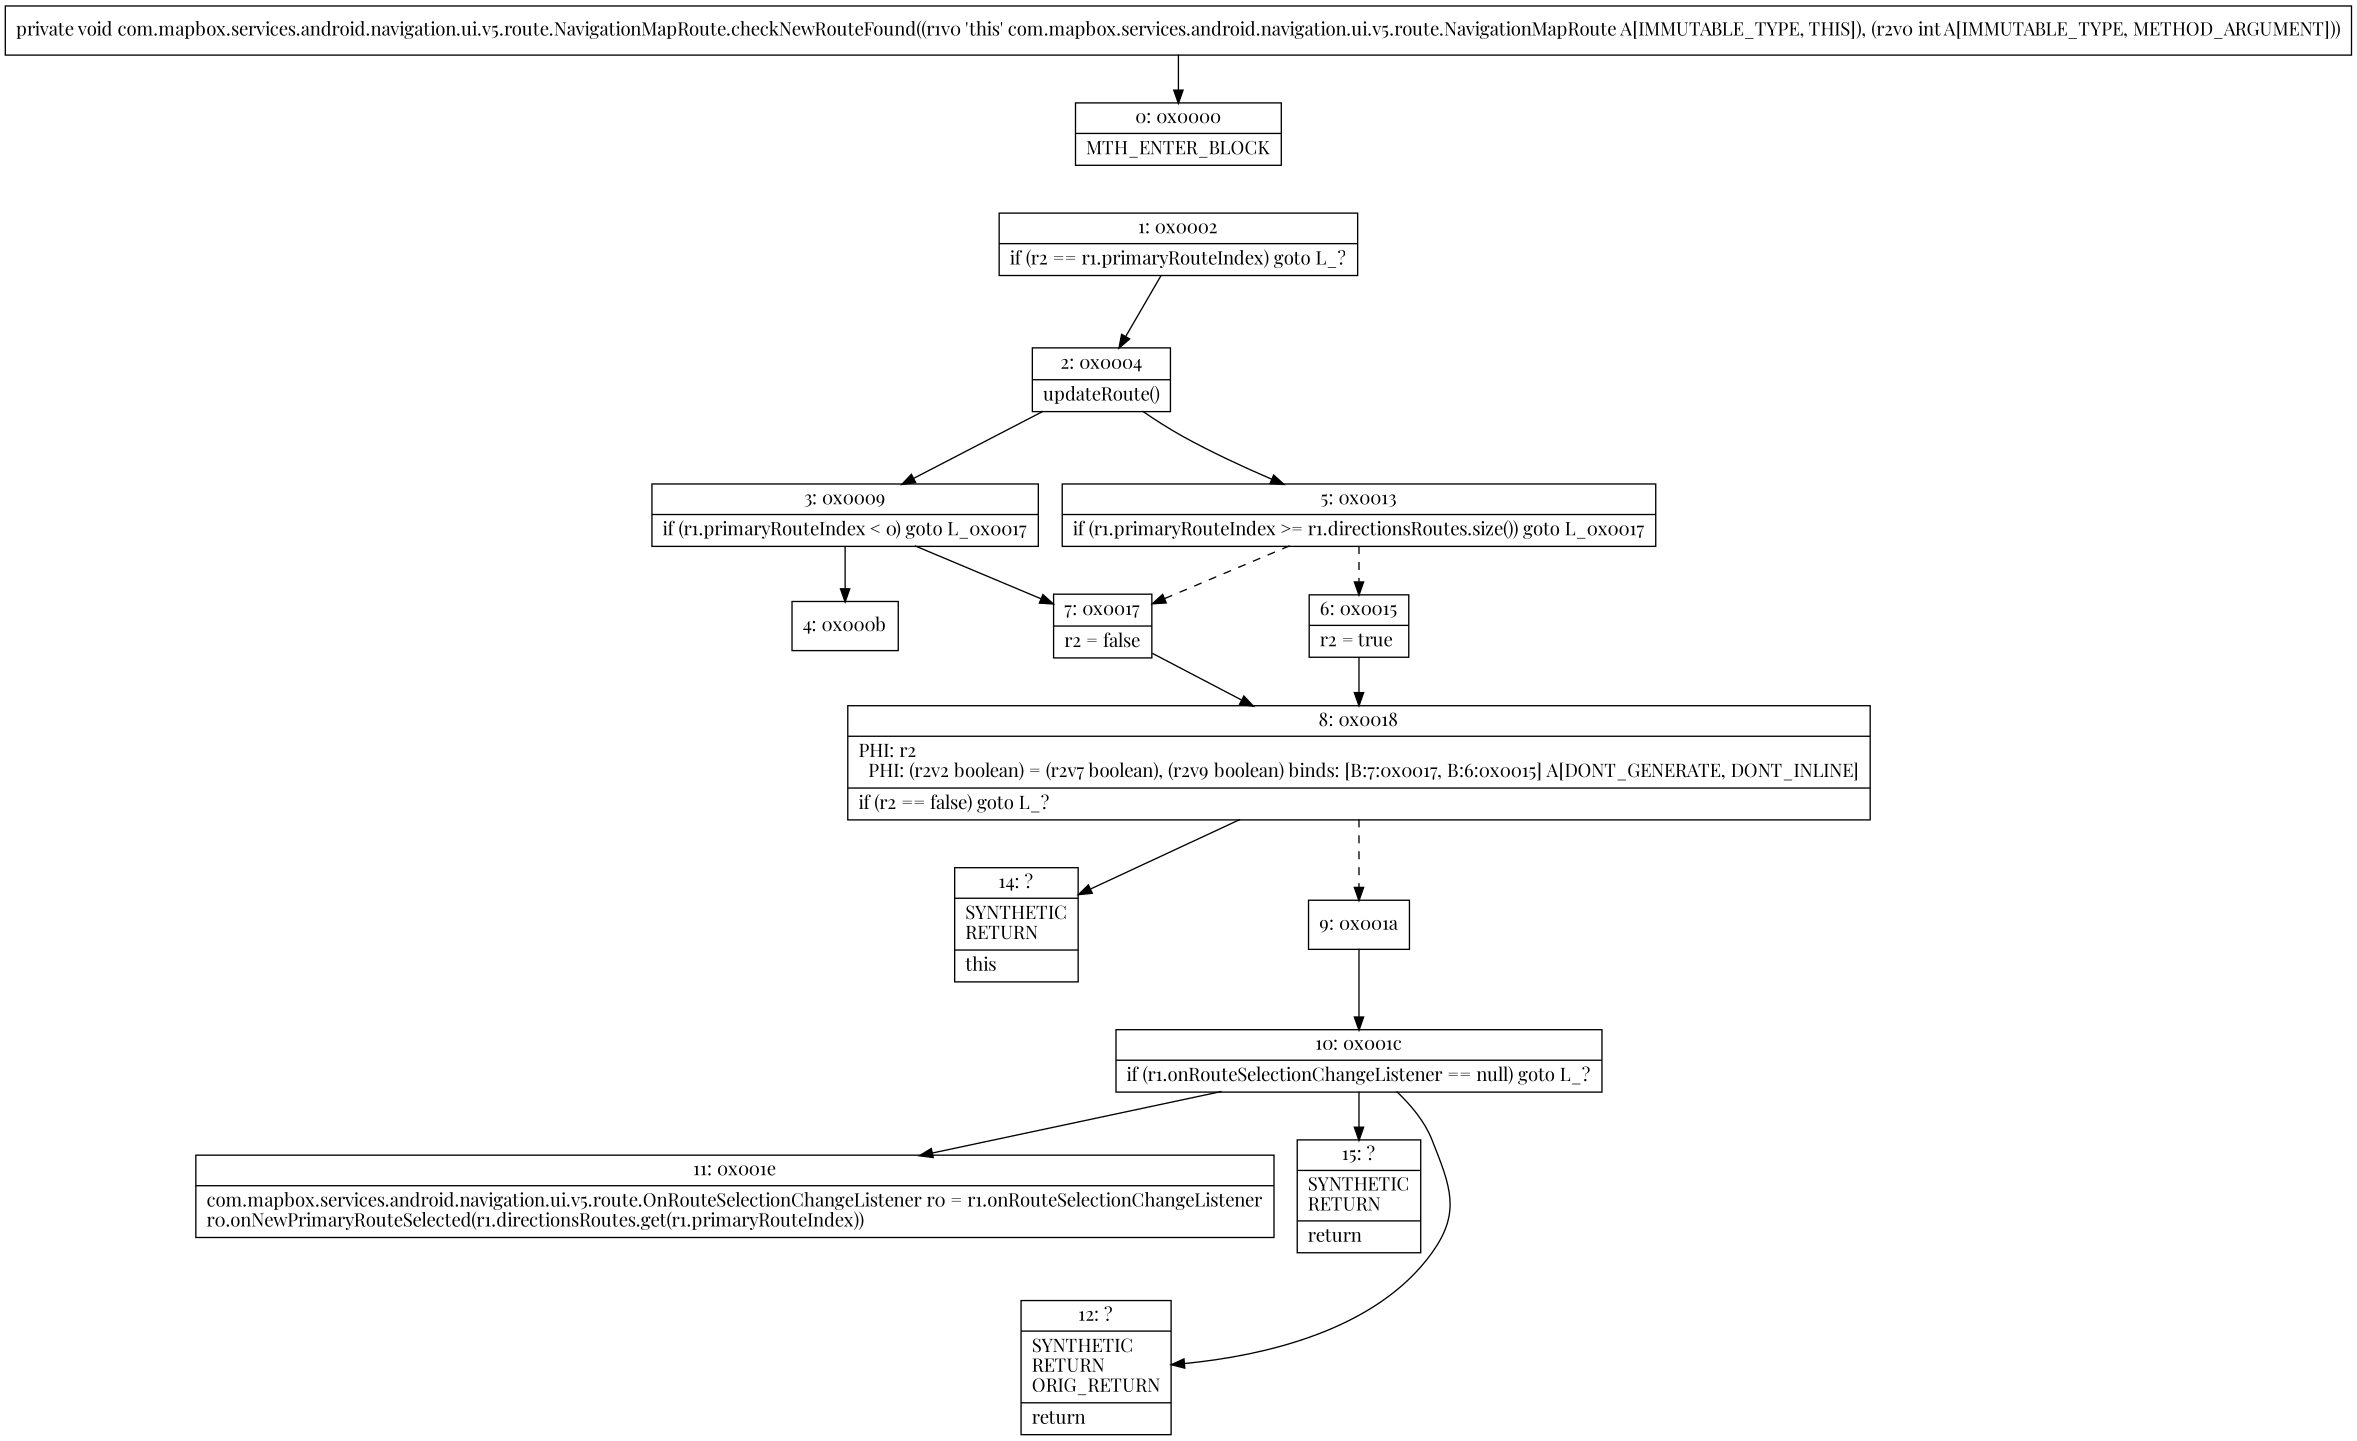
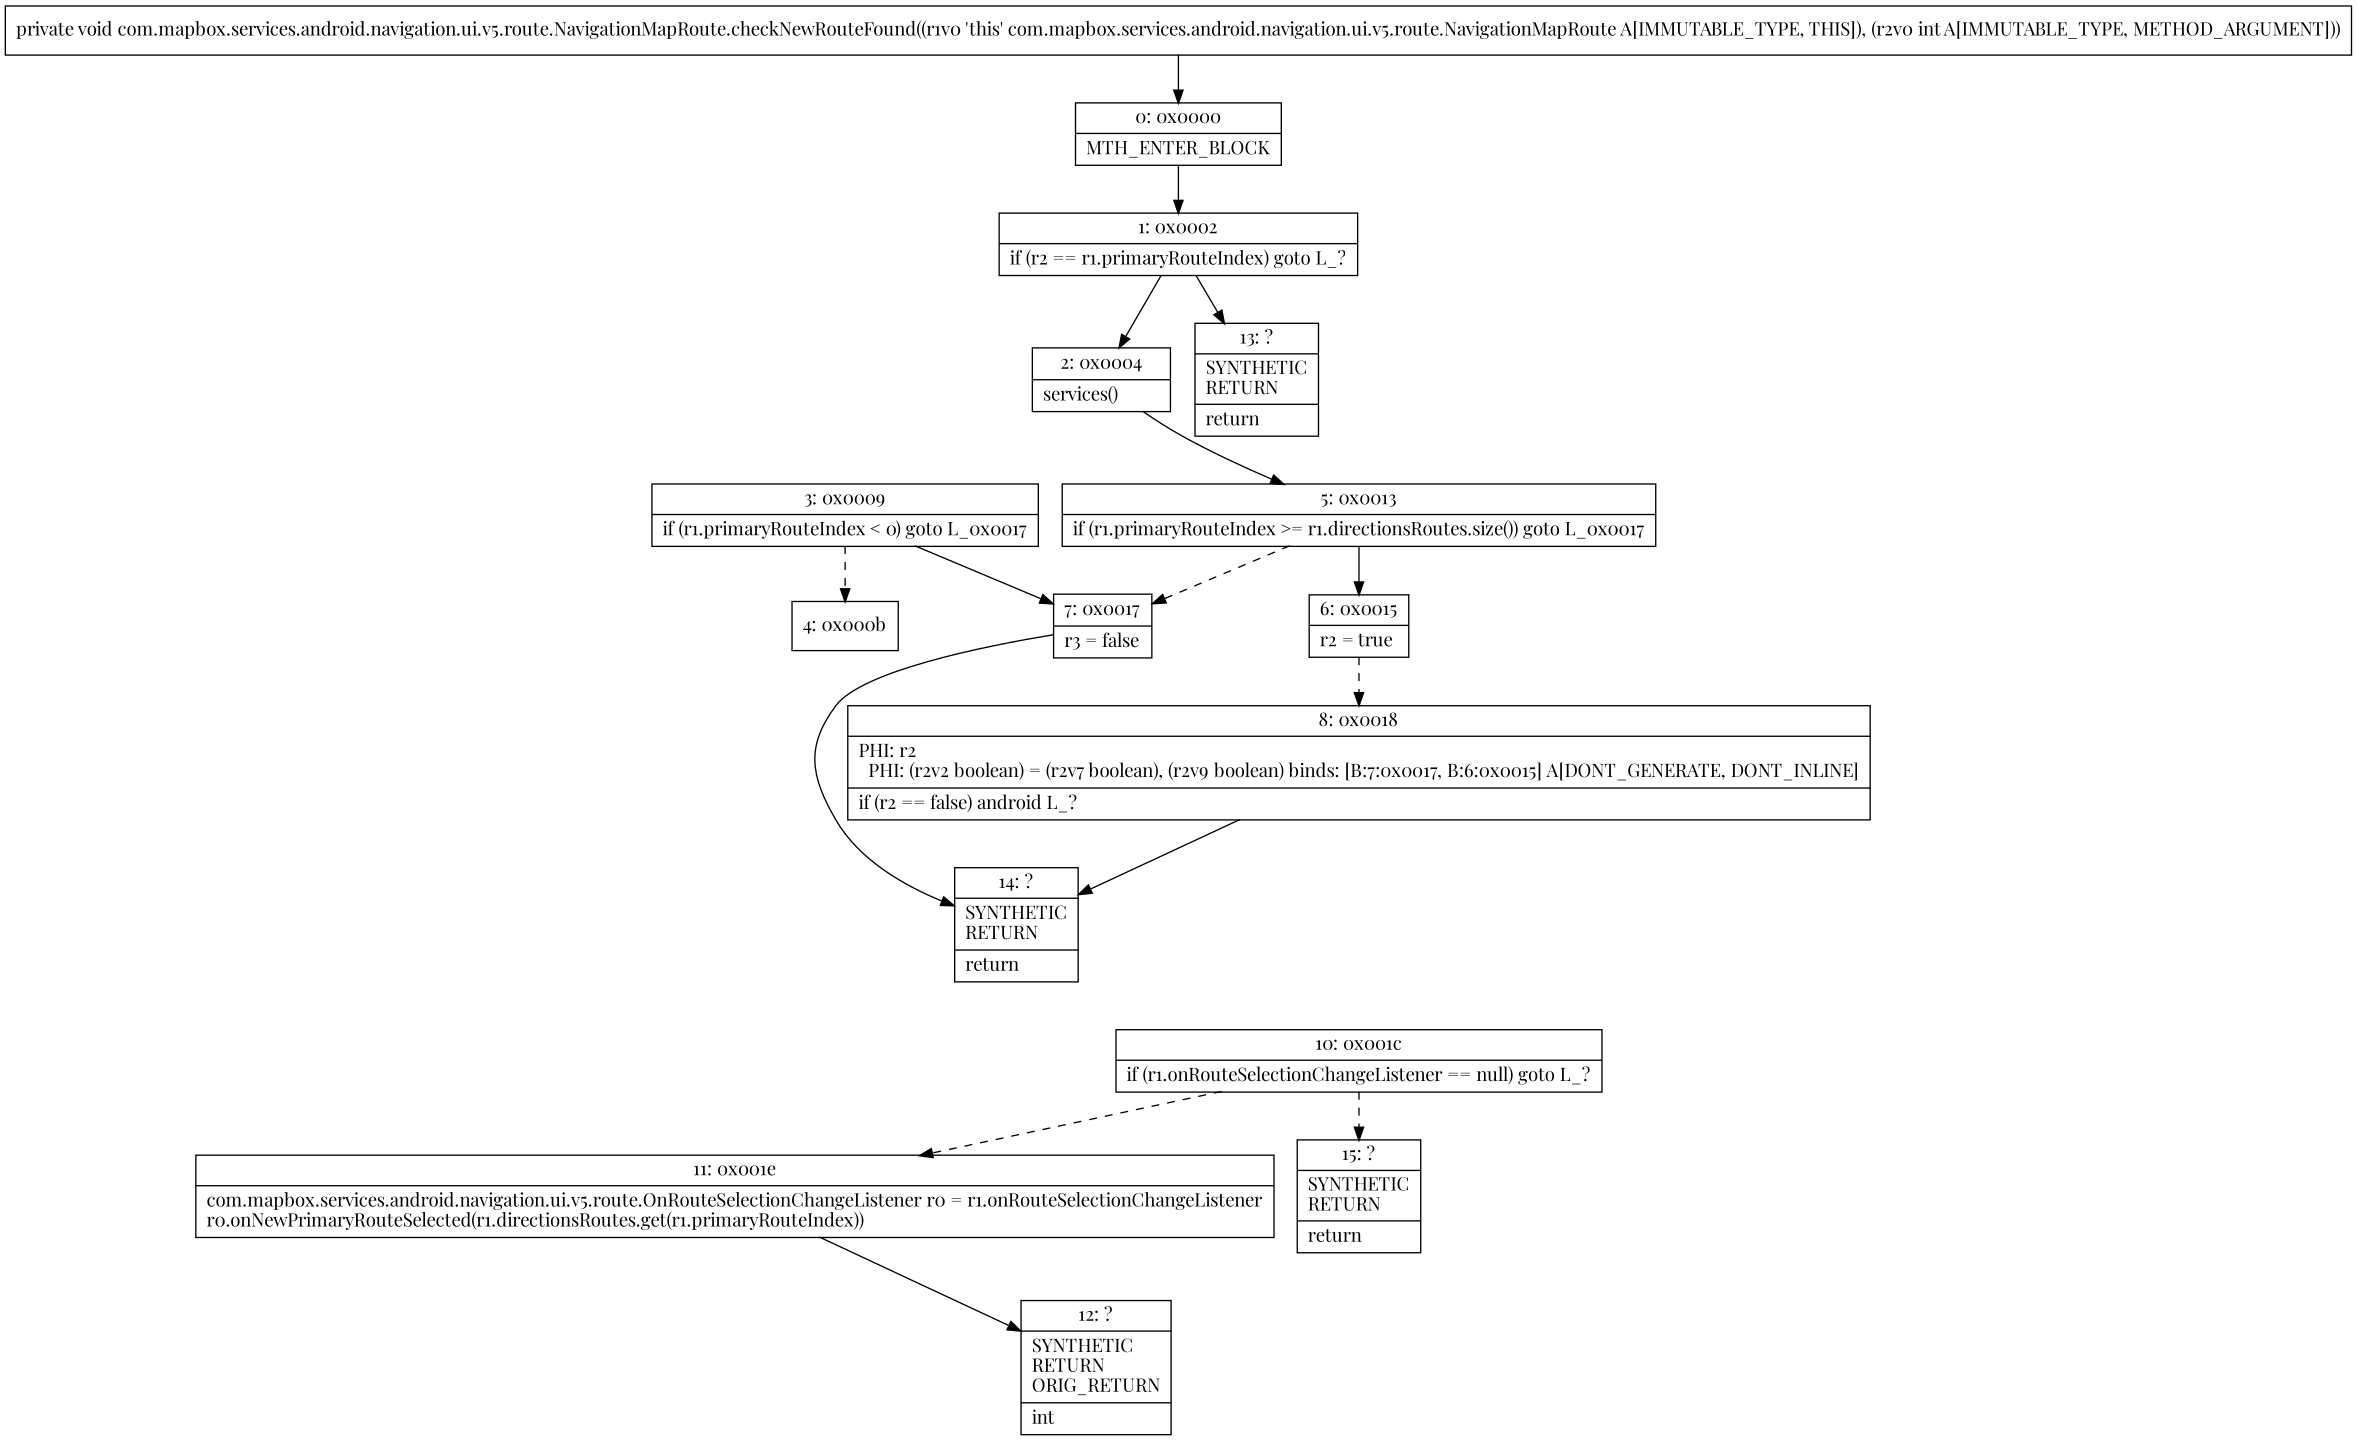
edge "0: 0x0000" -> "1: 0x0002": added
node "13: ?": added
node "2: 0x0004": text "updateRoute()" -> "services()"
edge "2: 0x0004" -> "3: 0x0009": removed
edge "5: 0x0013" -> "6: 0x0015": style dashed -> solid
edge "3: 0x0009" -> "4: 0x000b": style solid -> dashed
node "7: 0x0017": text "r2 = false" -> "r3 = false"
edge "6: 0x0015" -> "8: 0x0018": style solid -> dashed
edge "7: 0x0017" -> "8: 0x0018": now "7: 0x0017" -> "14: ?"
node "8: 0x0018": text "if (r2 == false) goto L_?" -> "if (r2 == false) android L_?"
node "9: 0x001a": removed
node "14: ?": text "this" -> "return"
edge "10: 0x001c" -> "15: ?": style solid -> dashed
edge "10: 0x001c" -> "11: 0x001e": style solid -> dashed
edge "10: 0x001c" -> "12: ?": now "11: 0x001e" -> "12: ?"
node "12: ?": text "return" -> "int"
